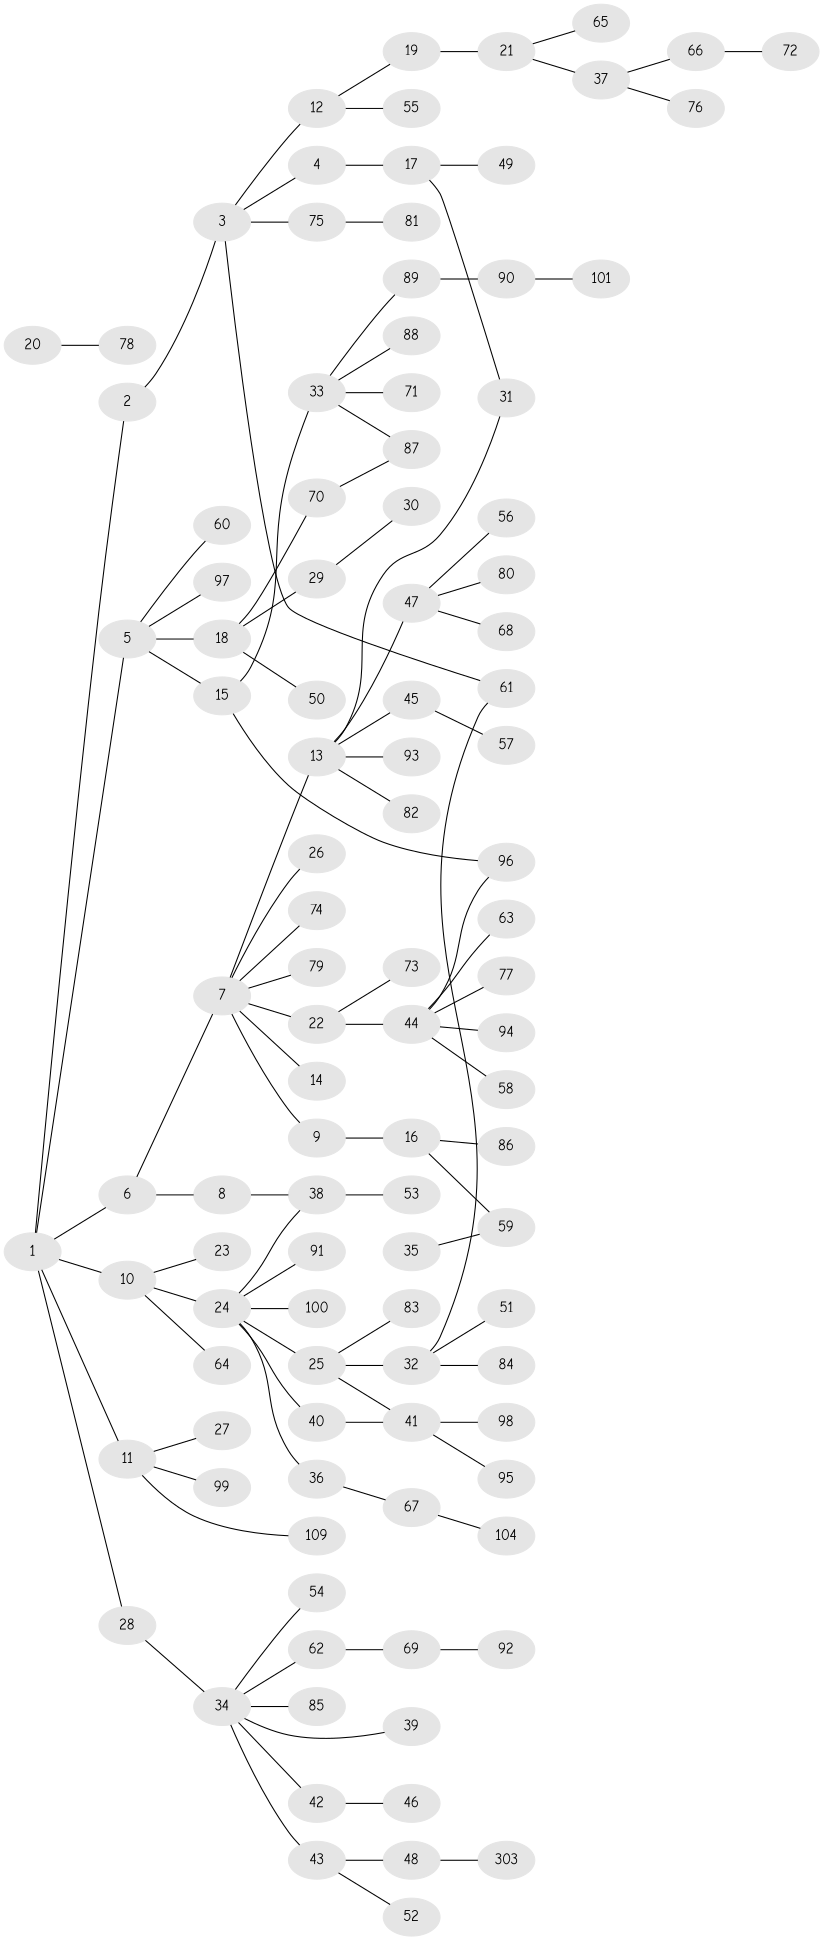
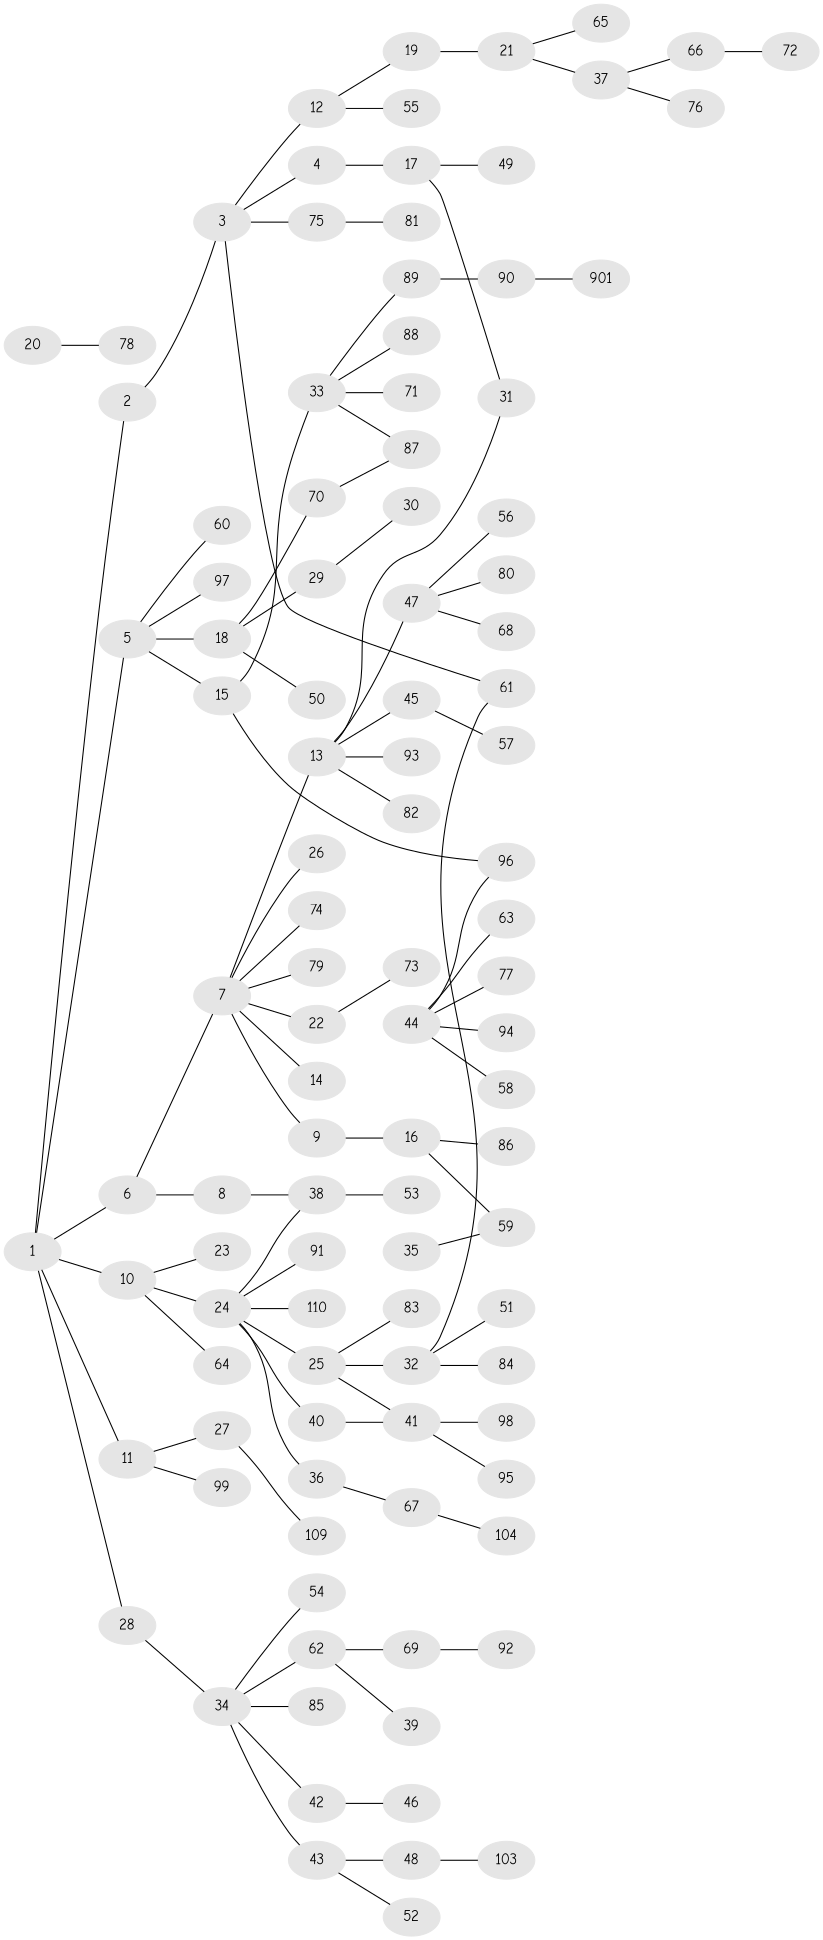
node "101": label "101" -> "901"
edge "22" -- "44": removed
node "100": label "100" -> "110"
edge "11" -- "109": now "27" -- "109"
edge "34" -- "39": now "62" -- "39"
node "303": label "303" -> "103"
